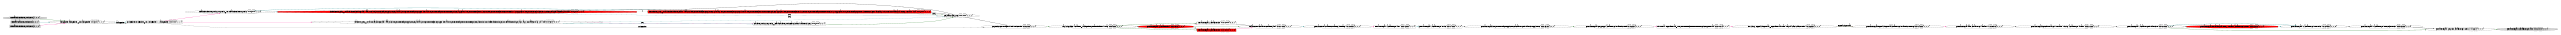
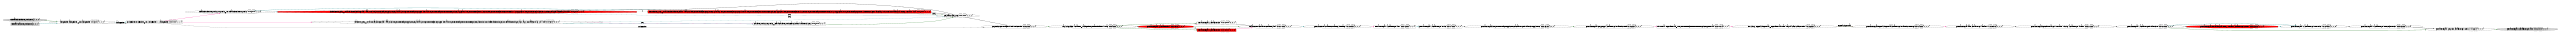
node "testDefaultTimeseriesQueryMetricsQuery['0', '1', '0']": removed
